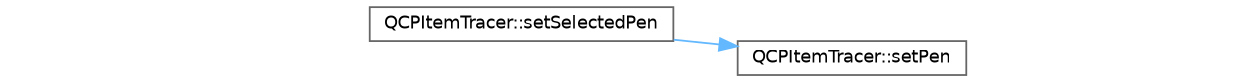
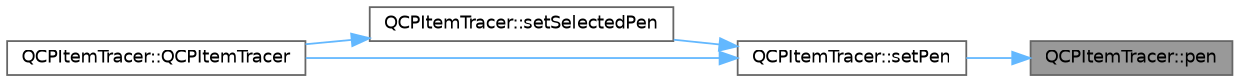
node "QCPItemTracer::QCPItemTracer": added
node "QCPItemTracer::pen": added
